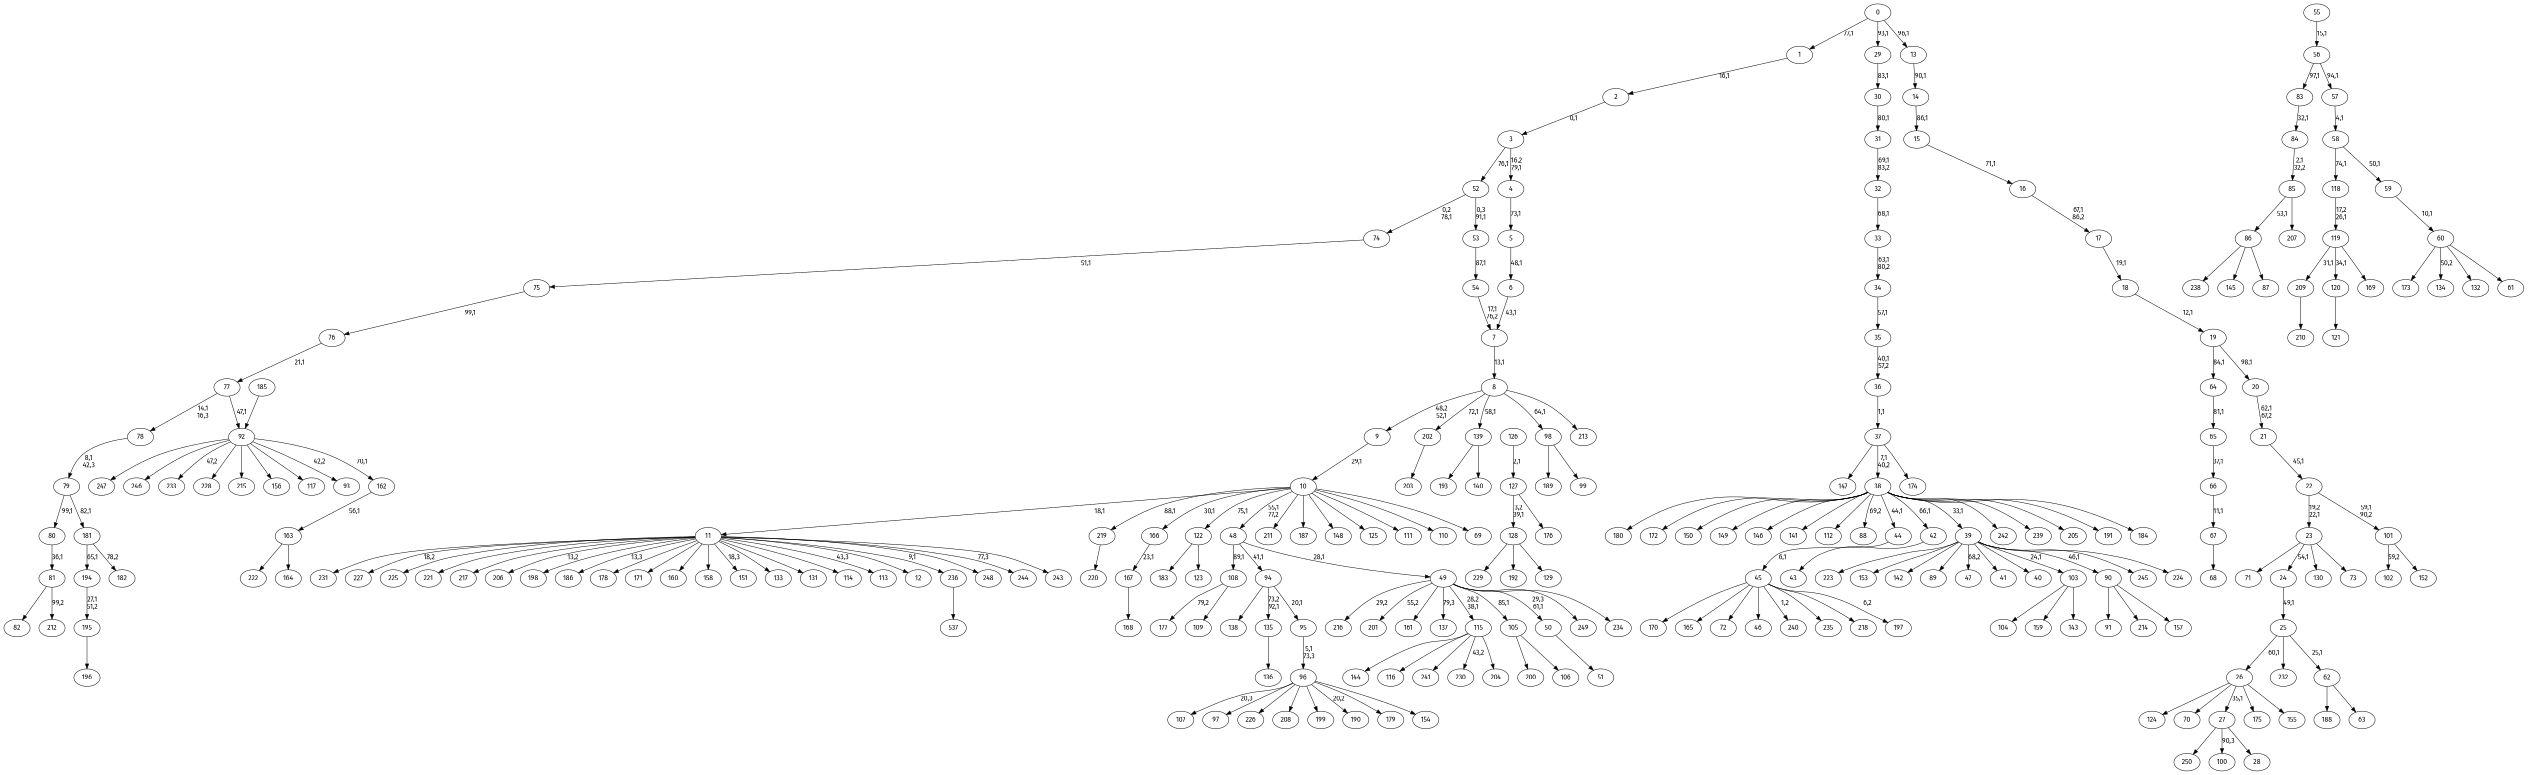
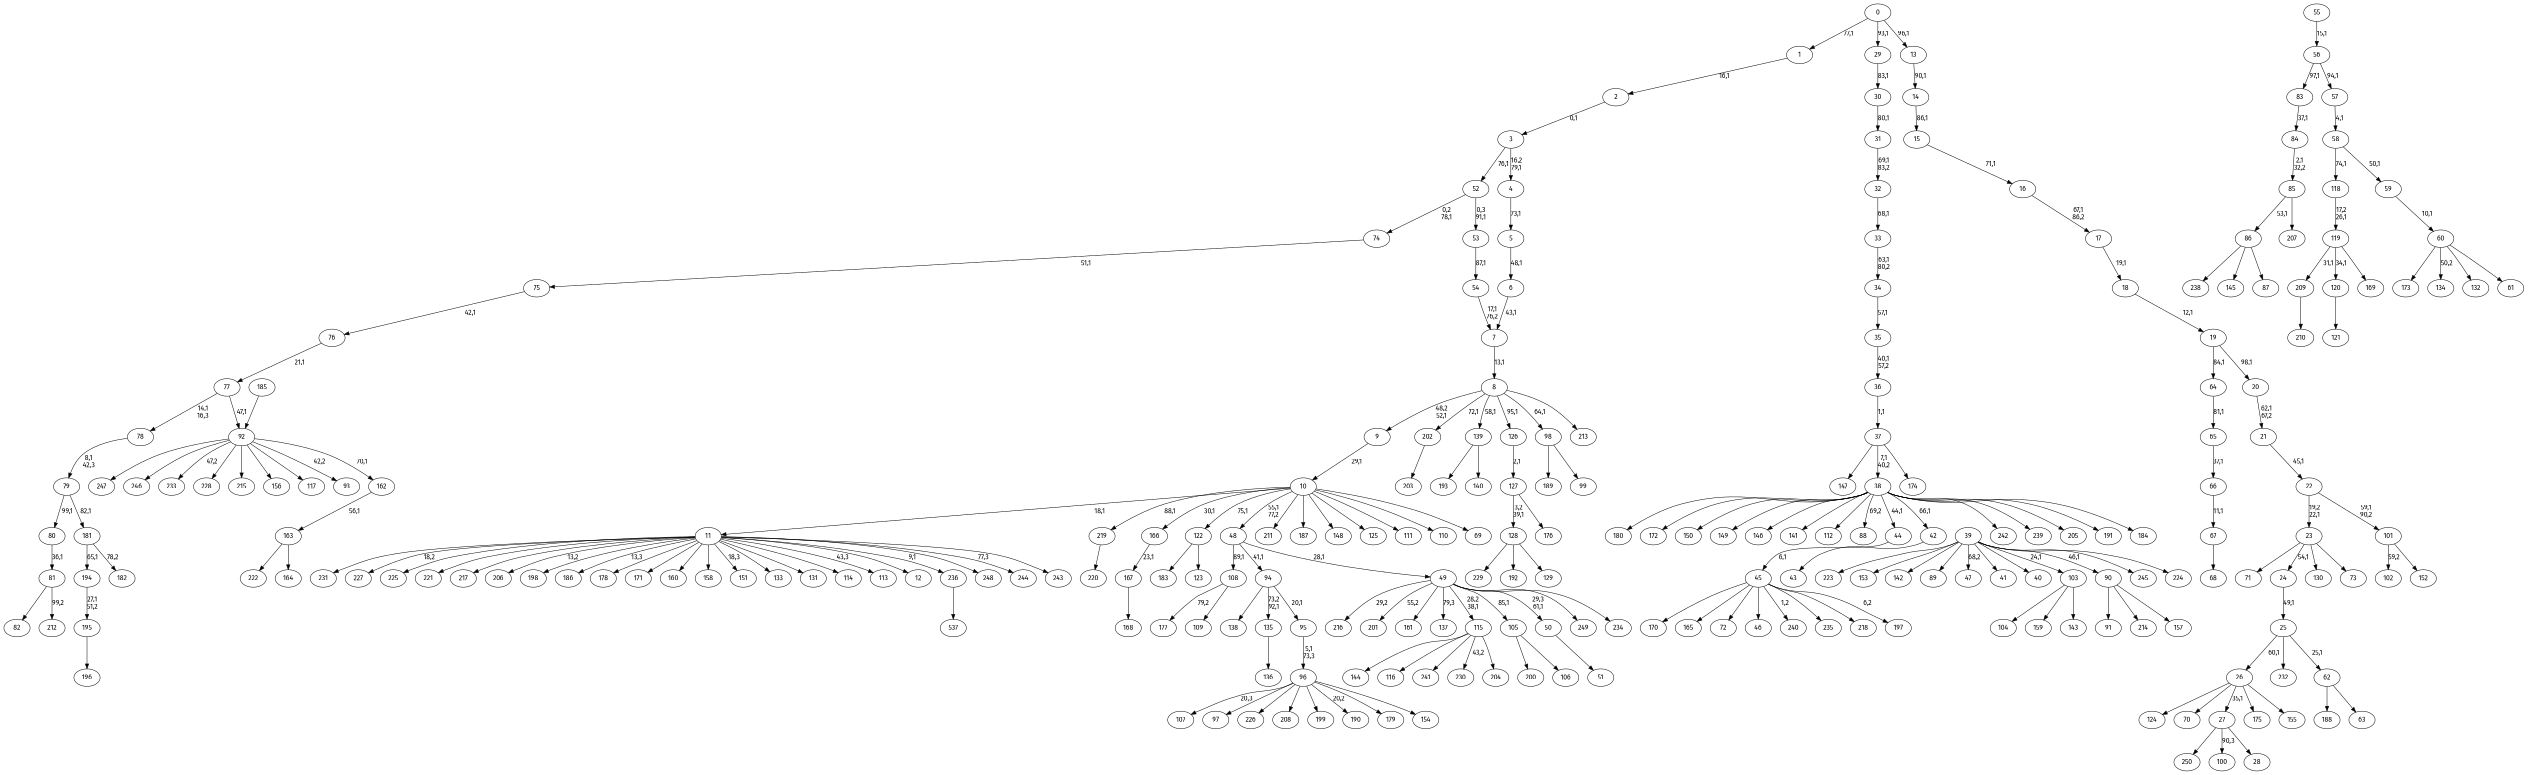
edge "83" -> "84": label "32,1" -> "37,1"
edge "75" -> "76": label "99,1" -> "42,1"
edge "8" -> "126": added, label "95,1"
edge "38" -> "39": removed, label "33,1"
